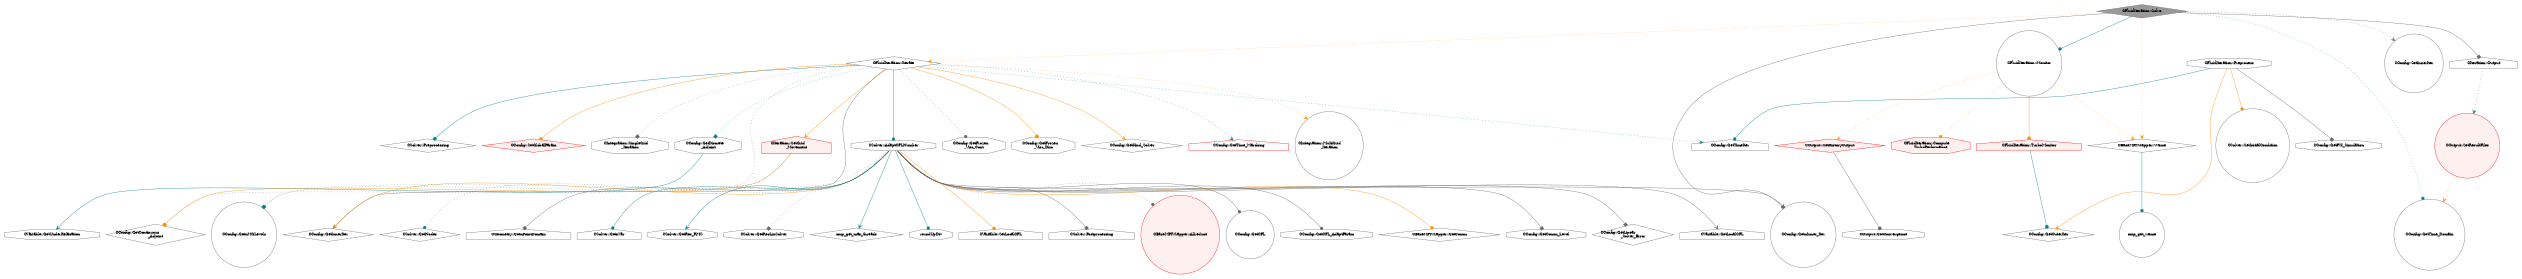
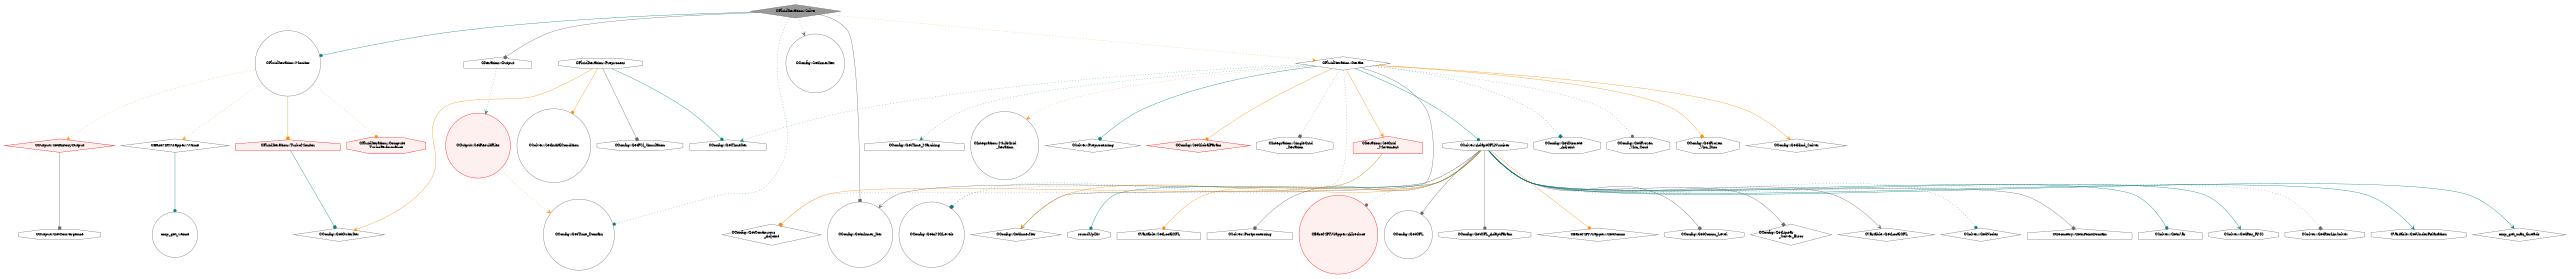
edge "CFluidIteration::Solve" -> "CBaseMPIWrapper::Wtime": removed
node "CConfig::GetTime_Marching": color red -> grey40
edge "CConfig::GetDiscrete _Adjoint" -> "CVariable::GetUnderRelaxation": now "CSolver::AdaptCFLNumber" -> "CVariable::GetUnderRelaxation"
node "CVariable::GetLocalCFL": shape house -> diamond
